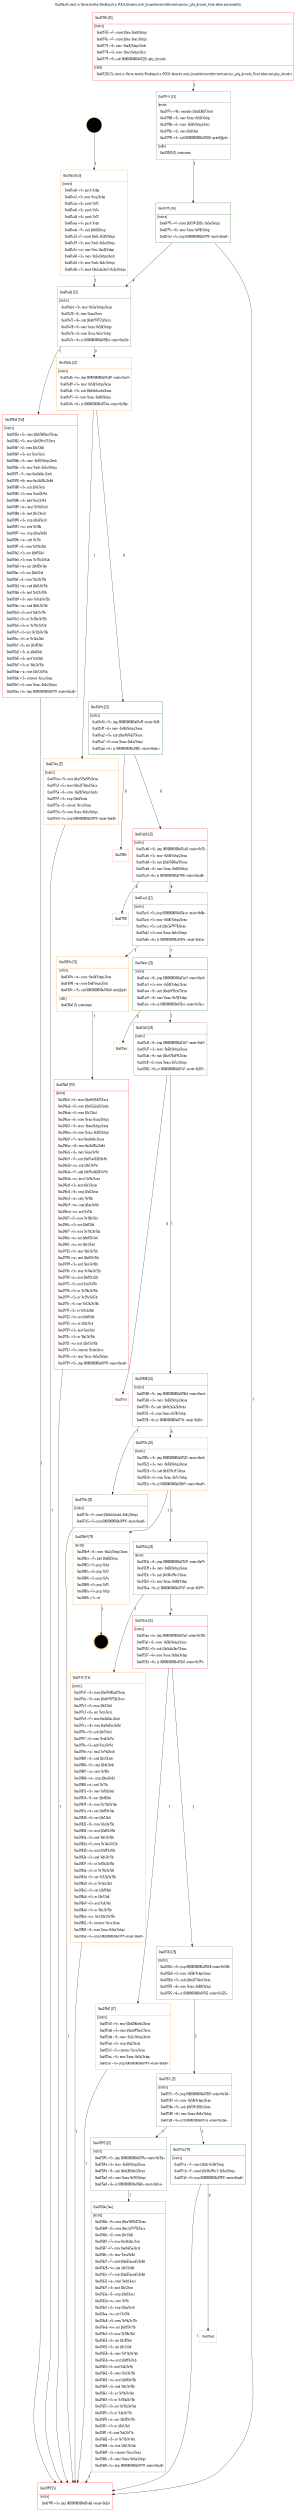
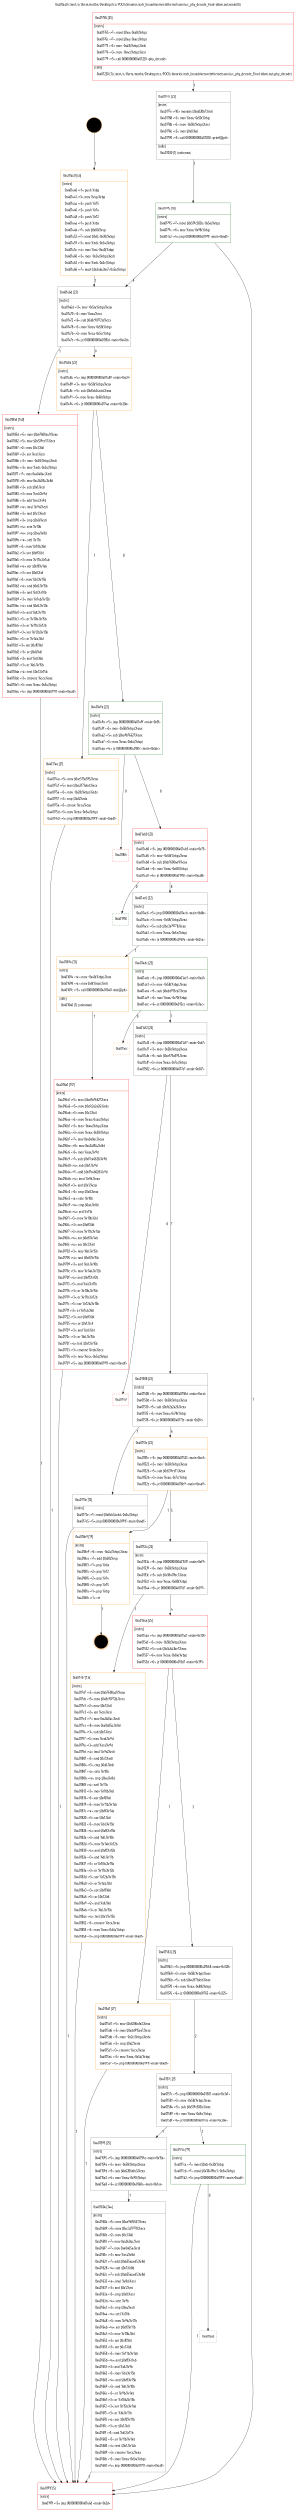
edge "0x4014c6 [22]" -> "0x4014dc [22]": removed, label "7"
